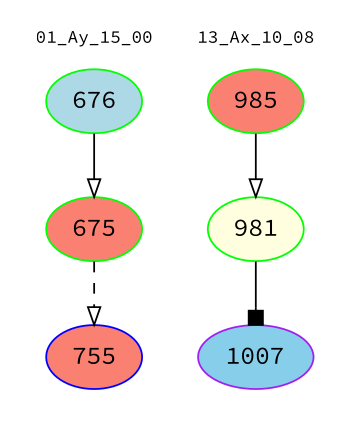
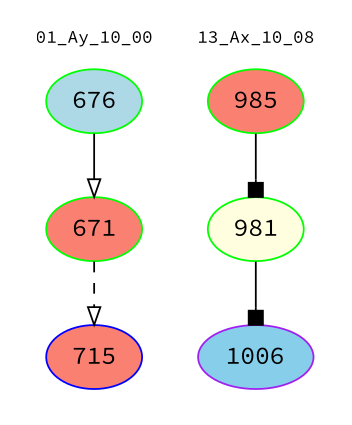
cluster "01_Ay_15_00": label "01_Ay_15_00" -> "01_Ay_10_00"
edge "985" -> "981": arrowhead onormal -> box
node "675": label "675" -> "671"
node "755": label "755" -> "715"
node "1007": label "1007" -> "1006"
